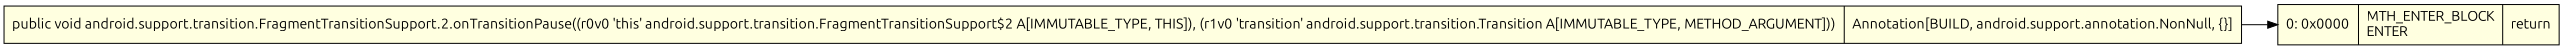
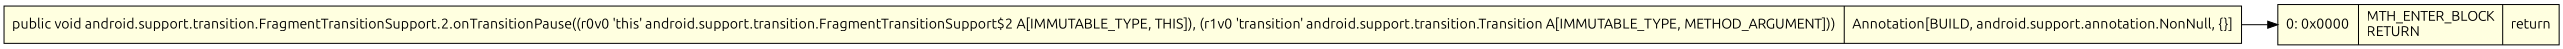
node "0: 0x0000": text "ENTER" -> "RETURN"
